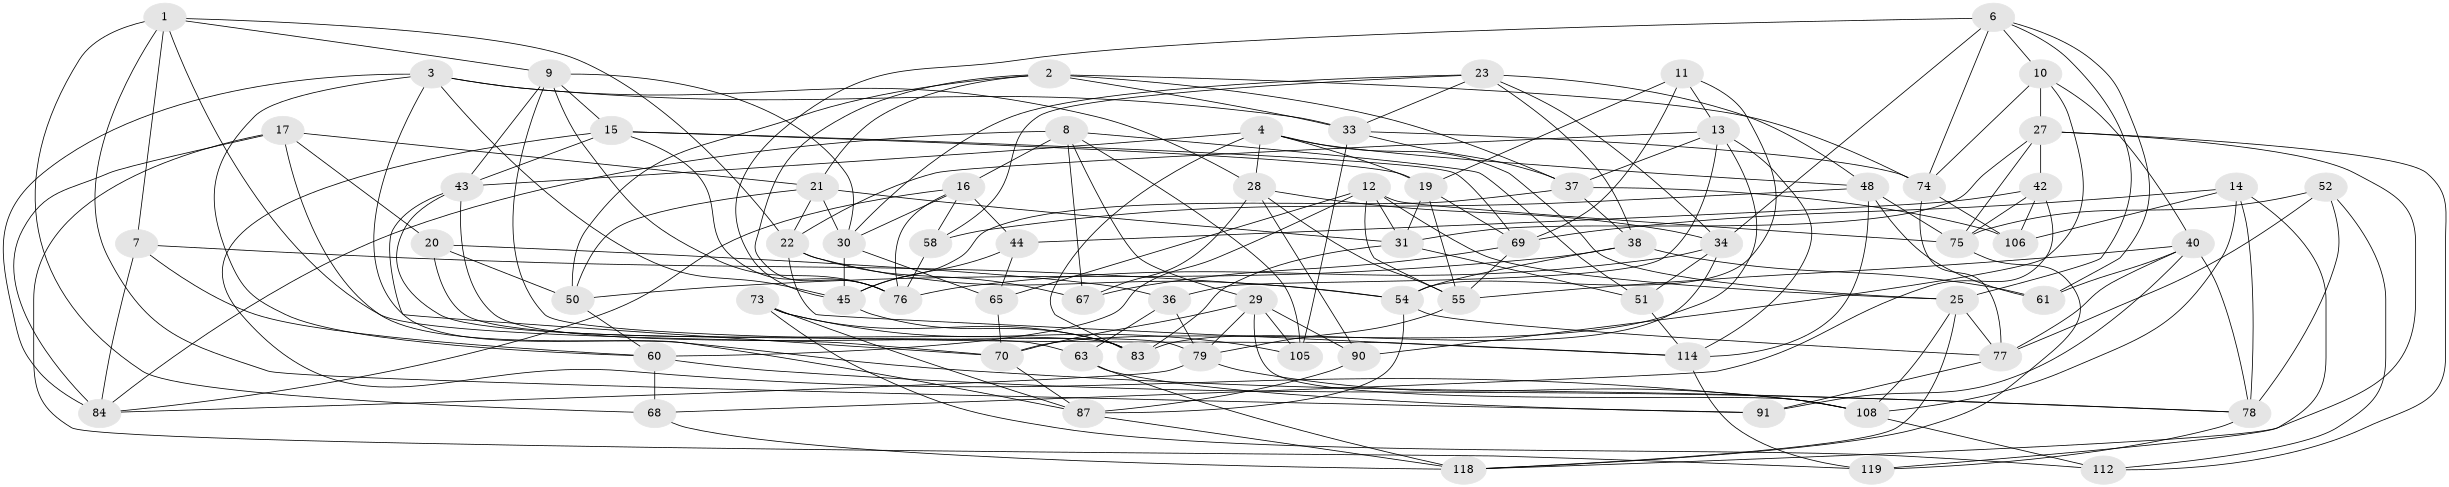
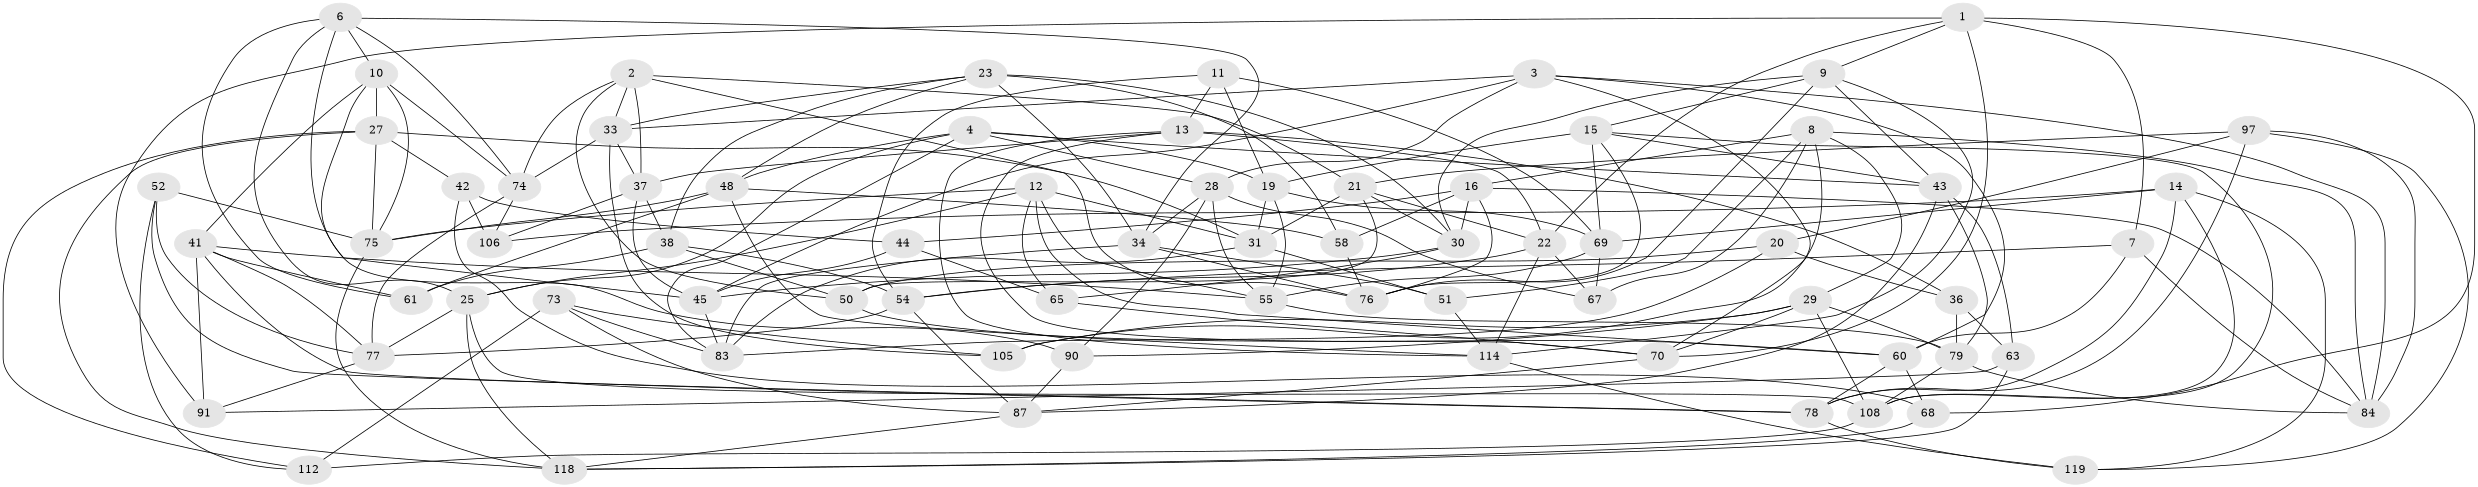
node "17": label "17" -> "97"
edge "42" -- "75": now "10" -- "75"
node "40": label "40" -> "41"
